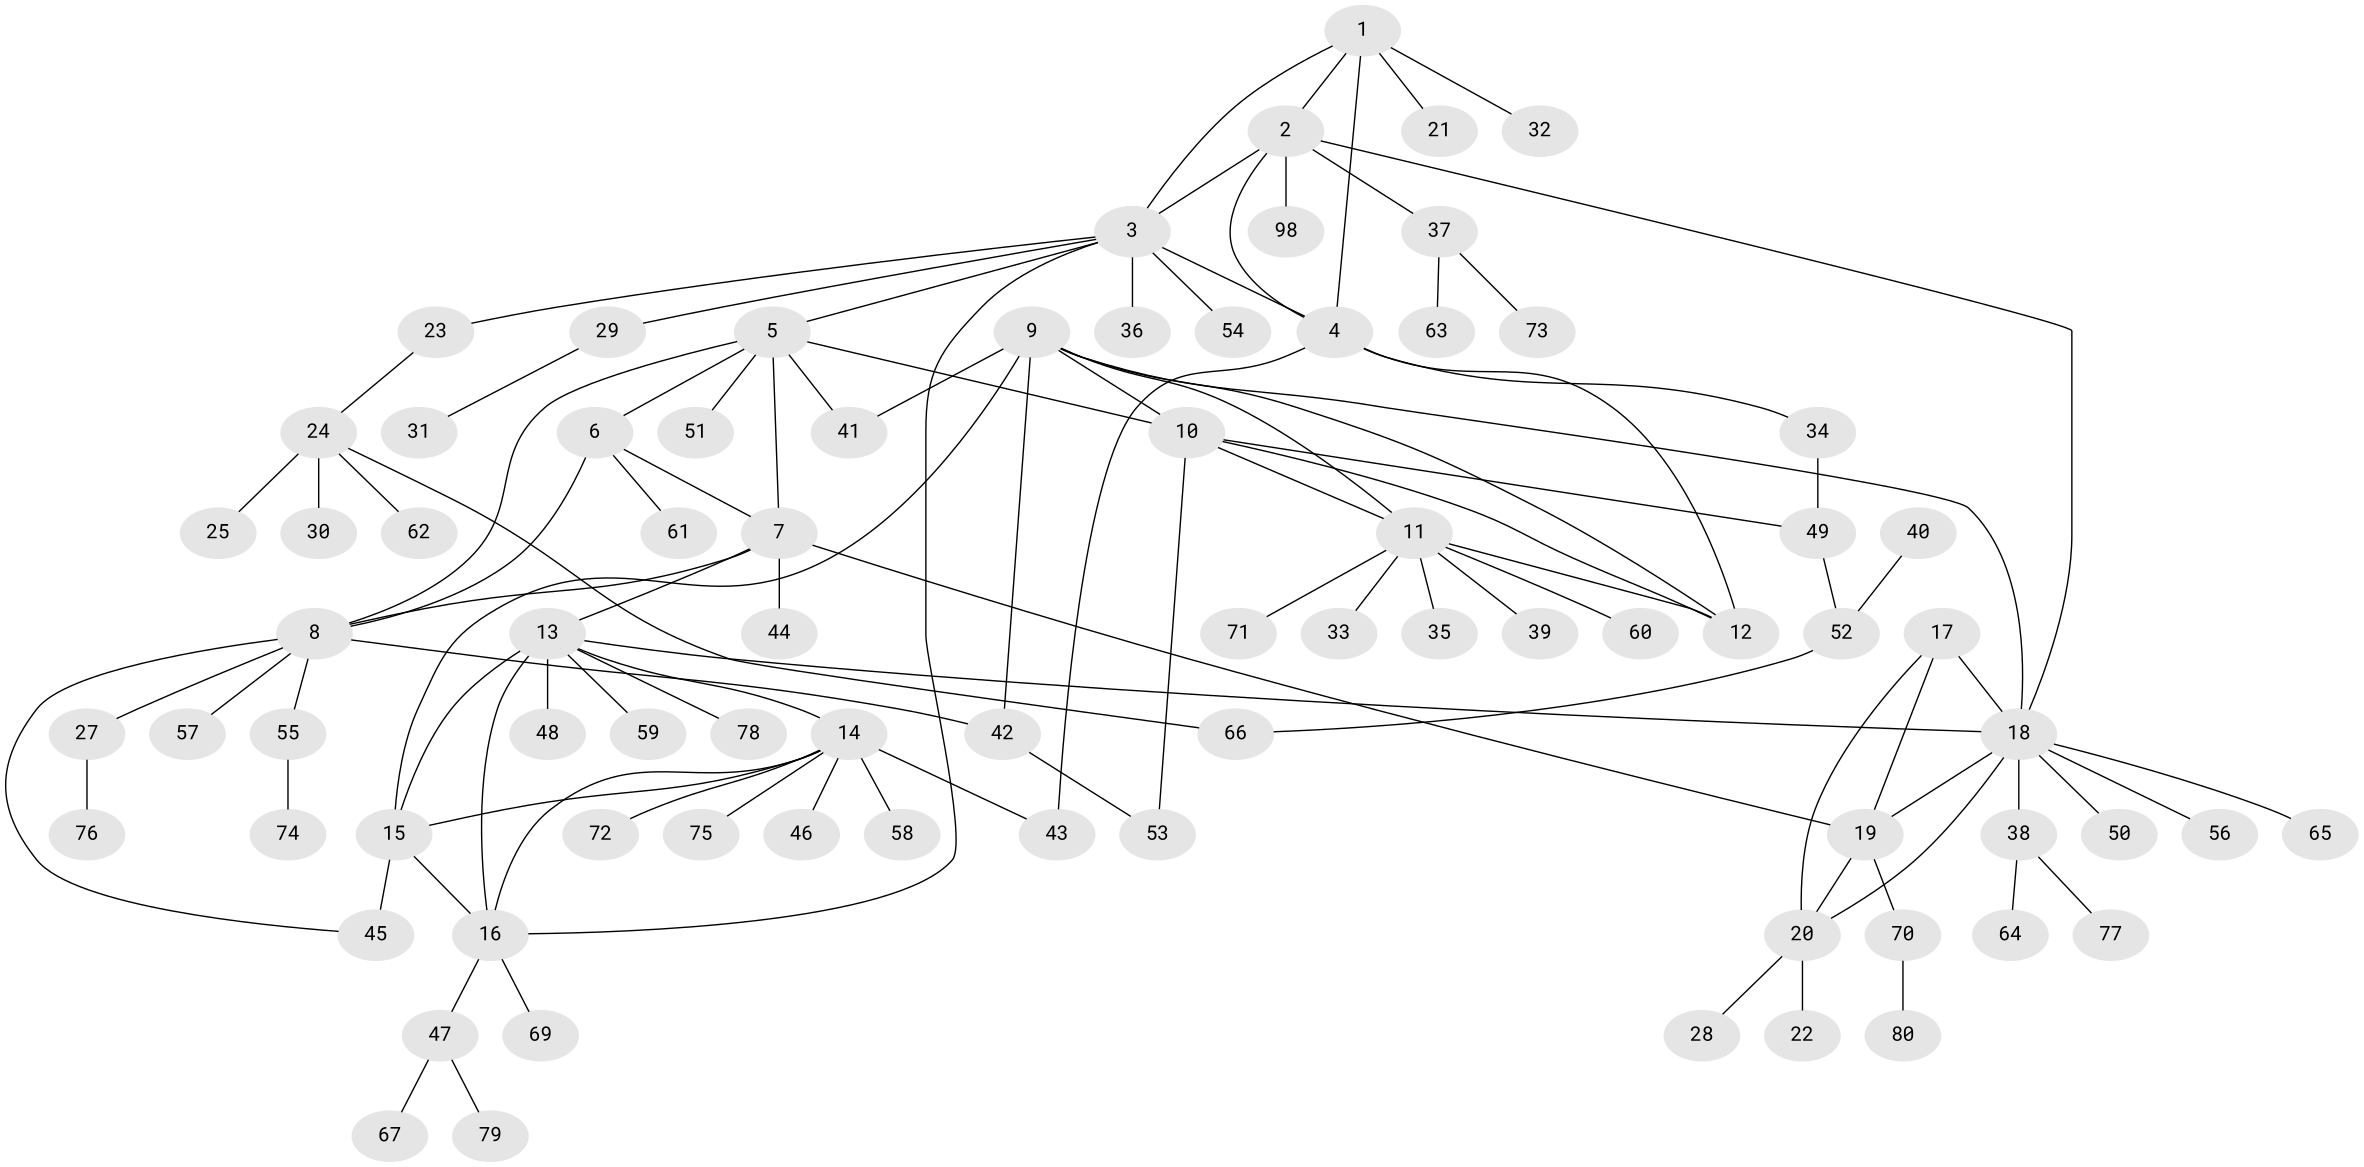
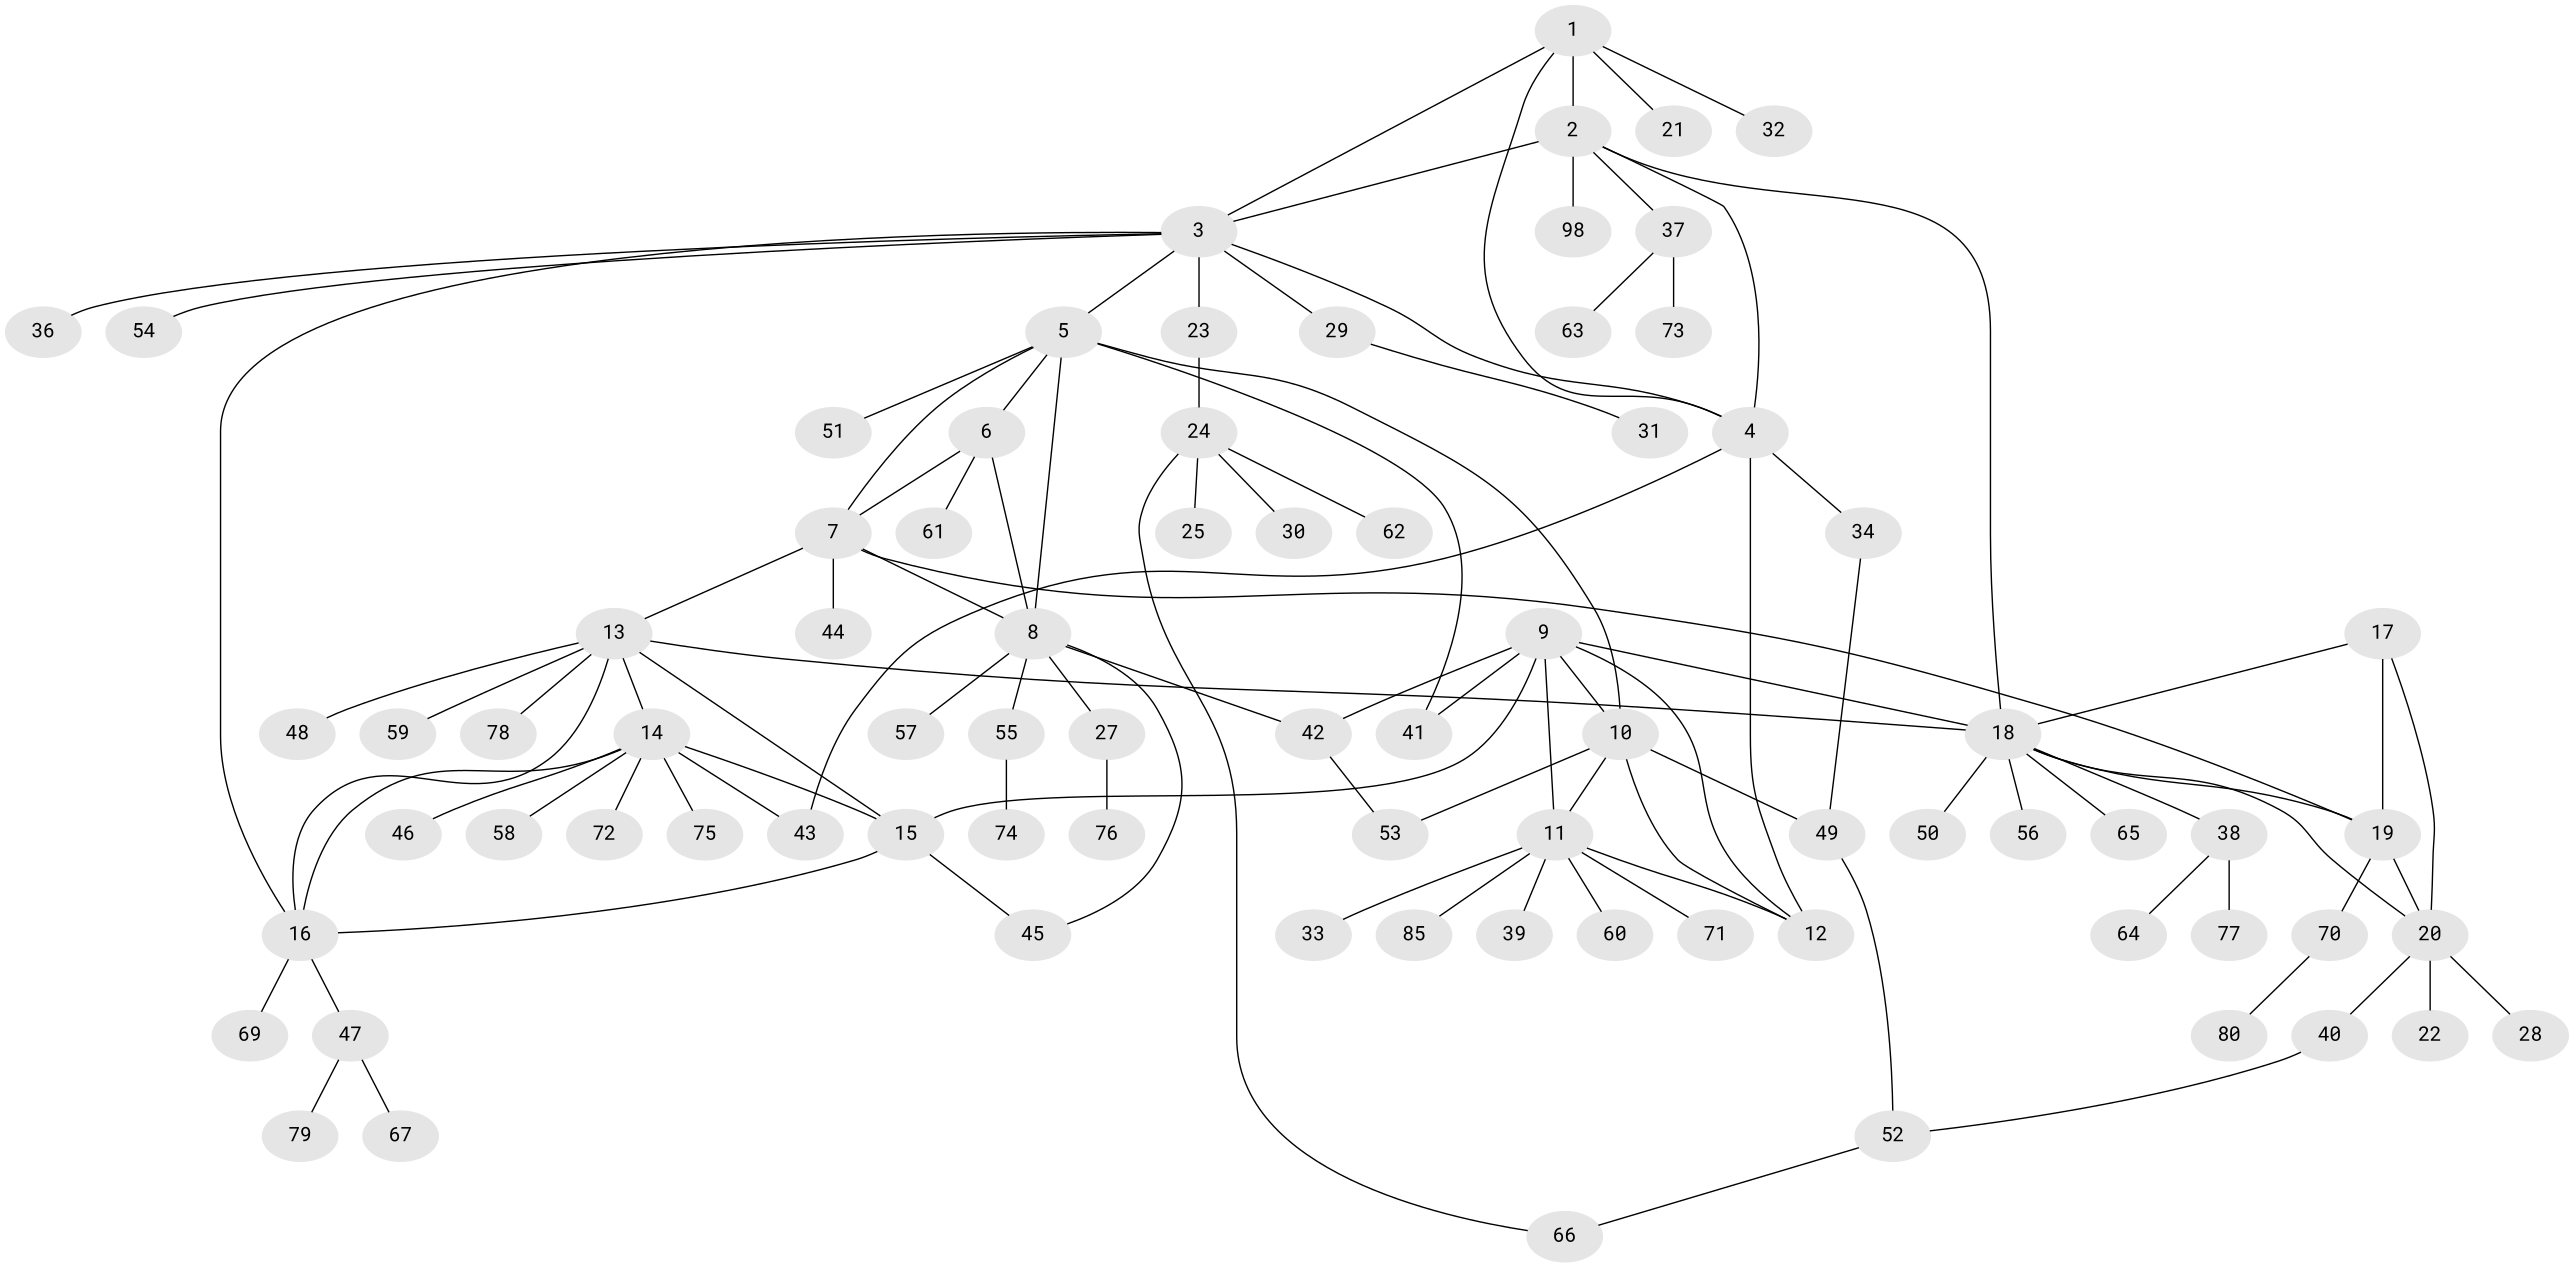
node "35": label "35" -> "85"
edge "20" -- "40": added
